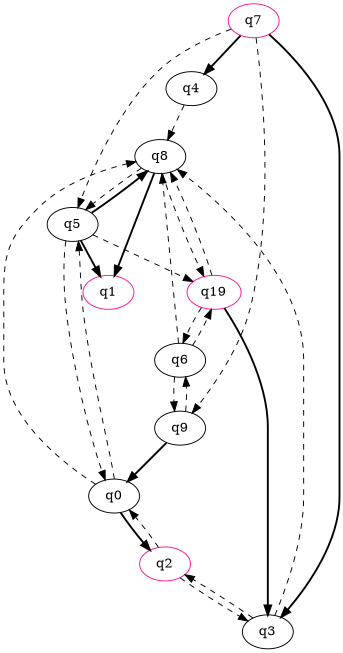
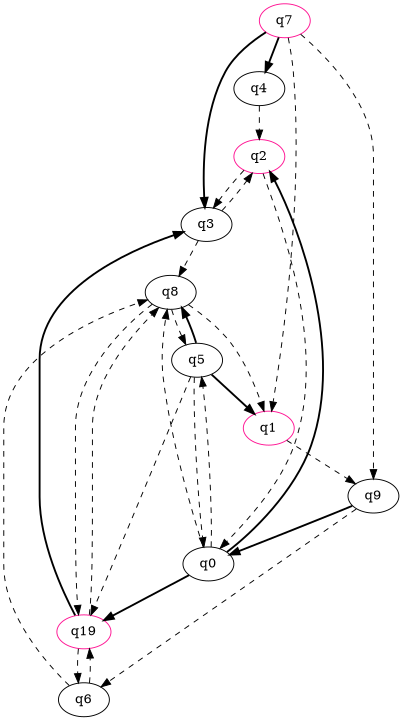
edge "q7" -> "q5": now "q7" -> "q1"
edge "q4" -> "q8": now "q4" -> "q2"
edge "q8" -> "q1": style bold -> dashed
edge "q6" -> "q9": now "q1" -> "q9"
edge "q0" -> "q19": added
